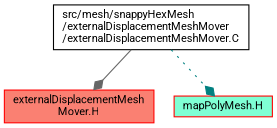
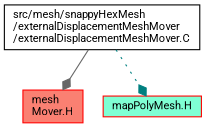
node "externalDisplacementMesh Mover.H": label "externalDisplacementMesh Mover.H" -> "mesh Mover.H"
